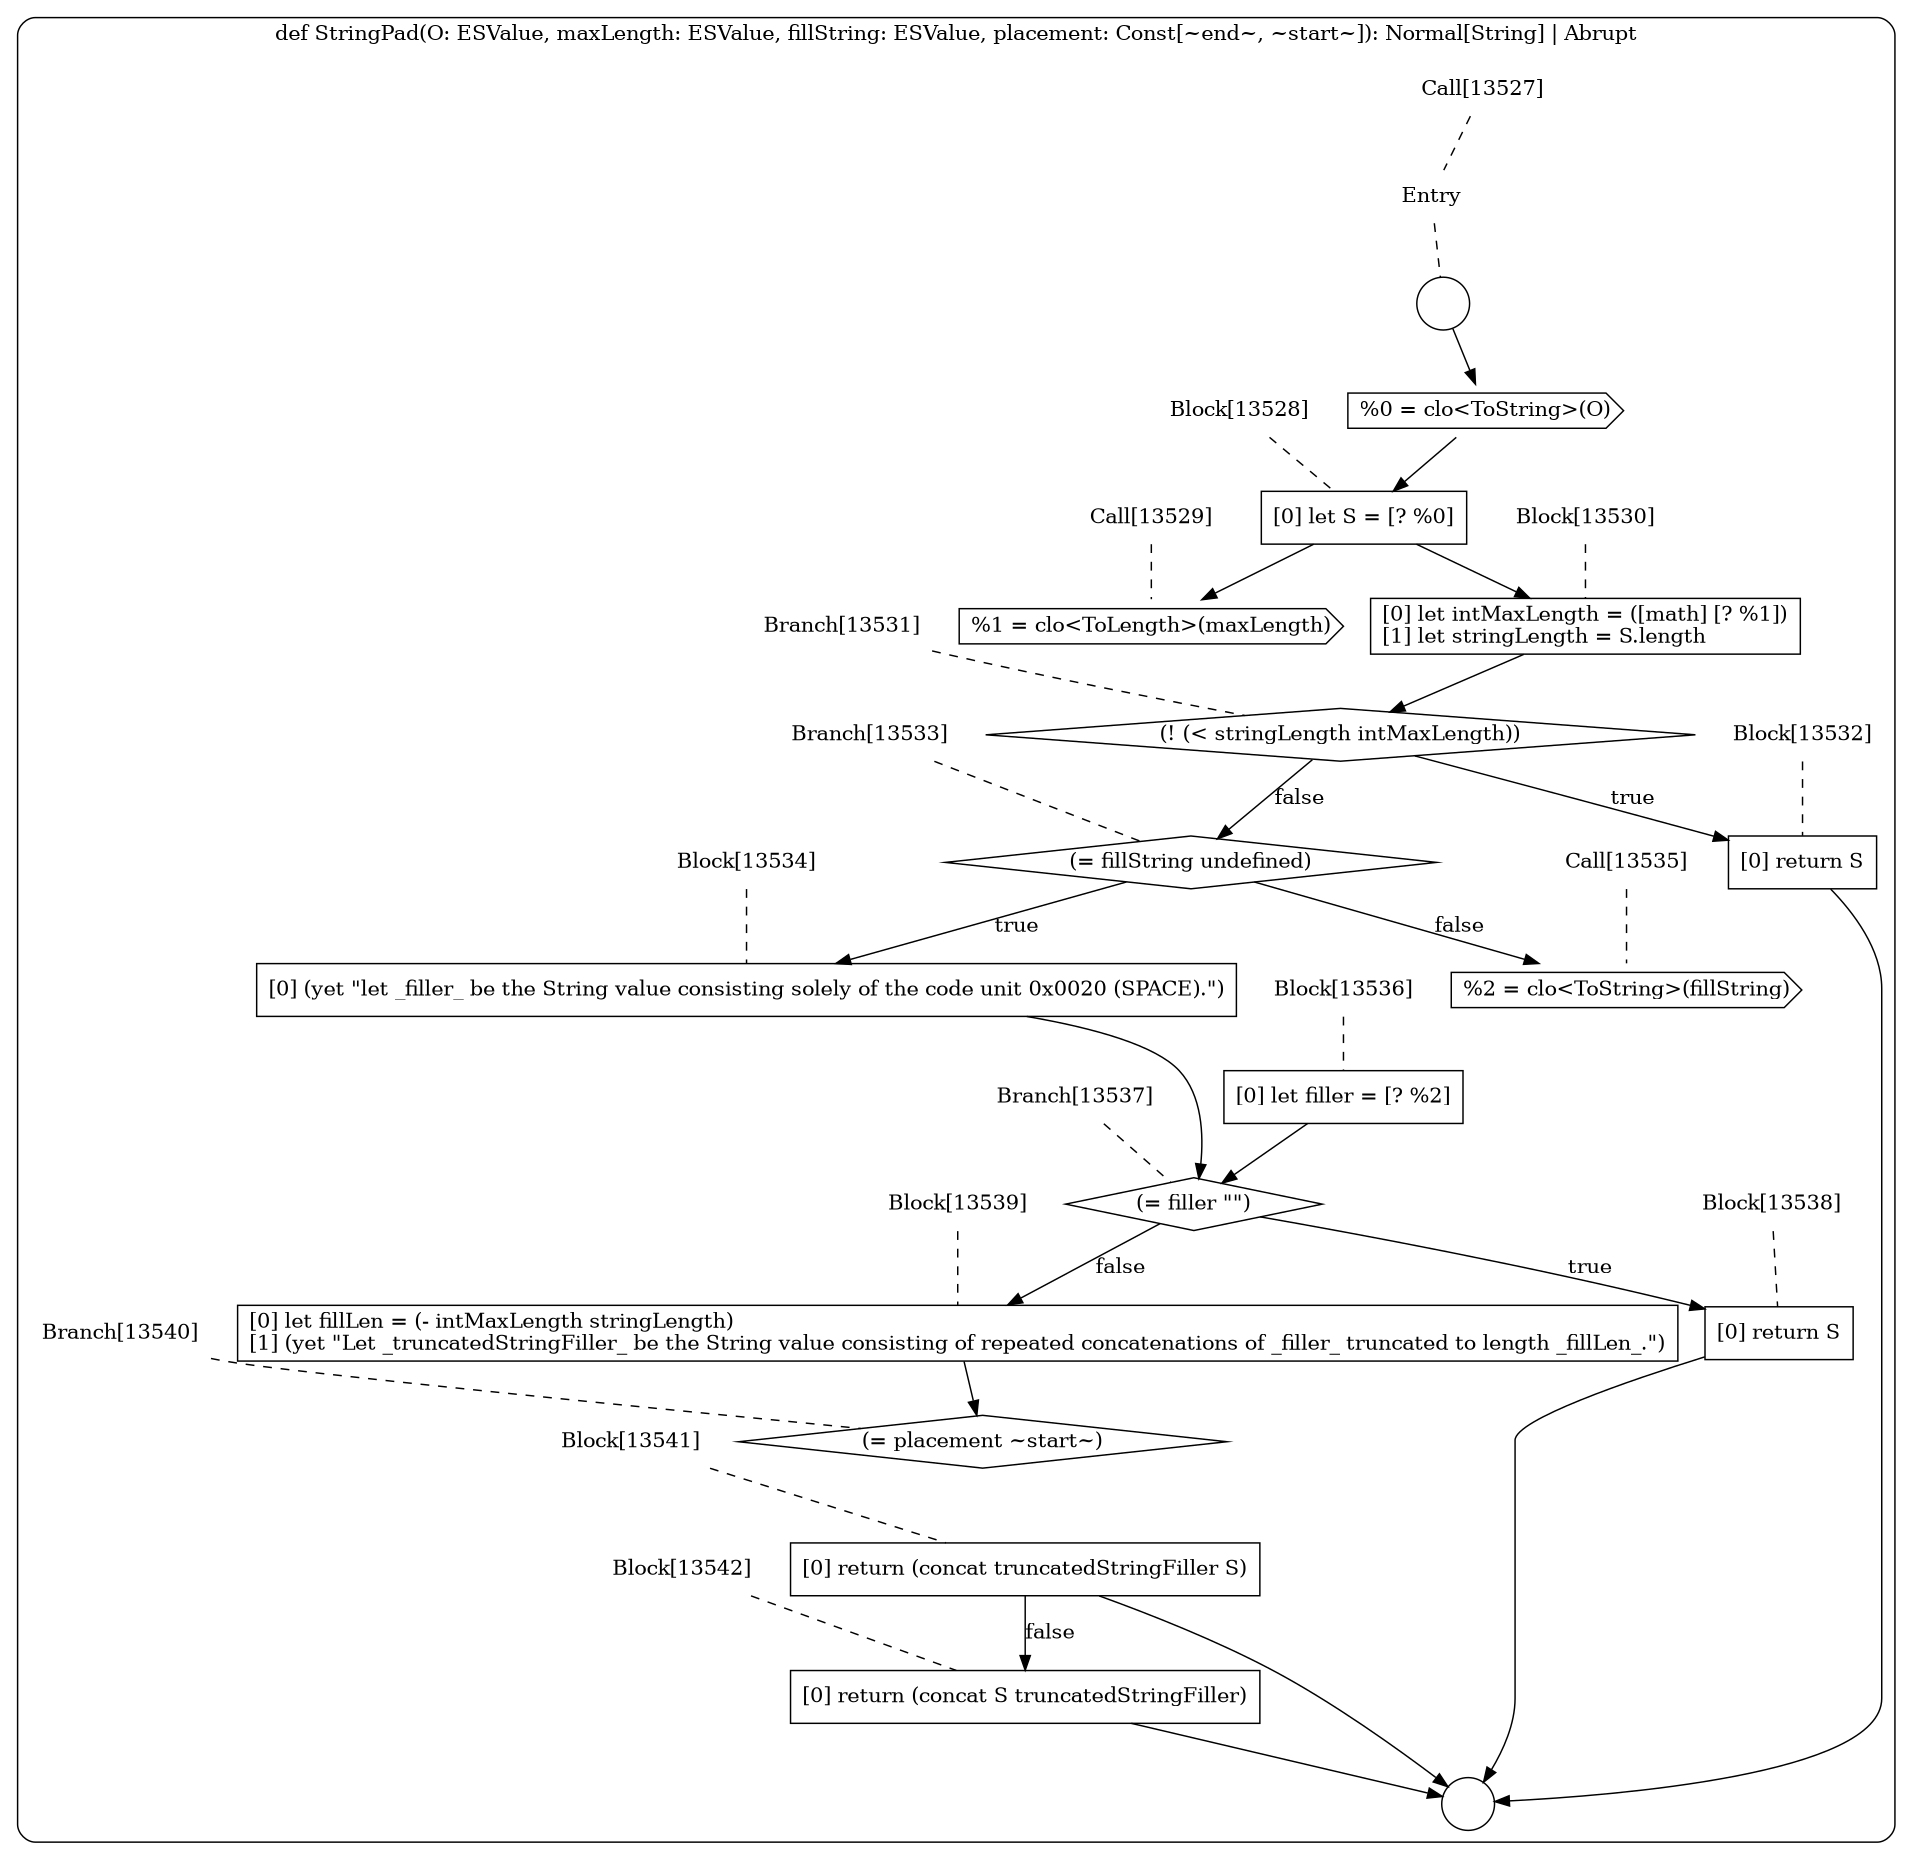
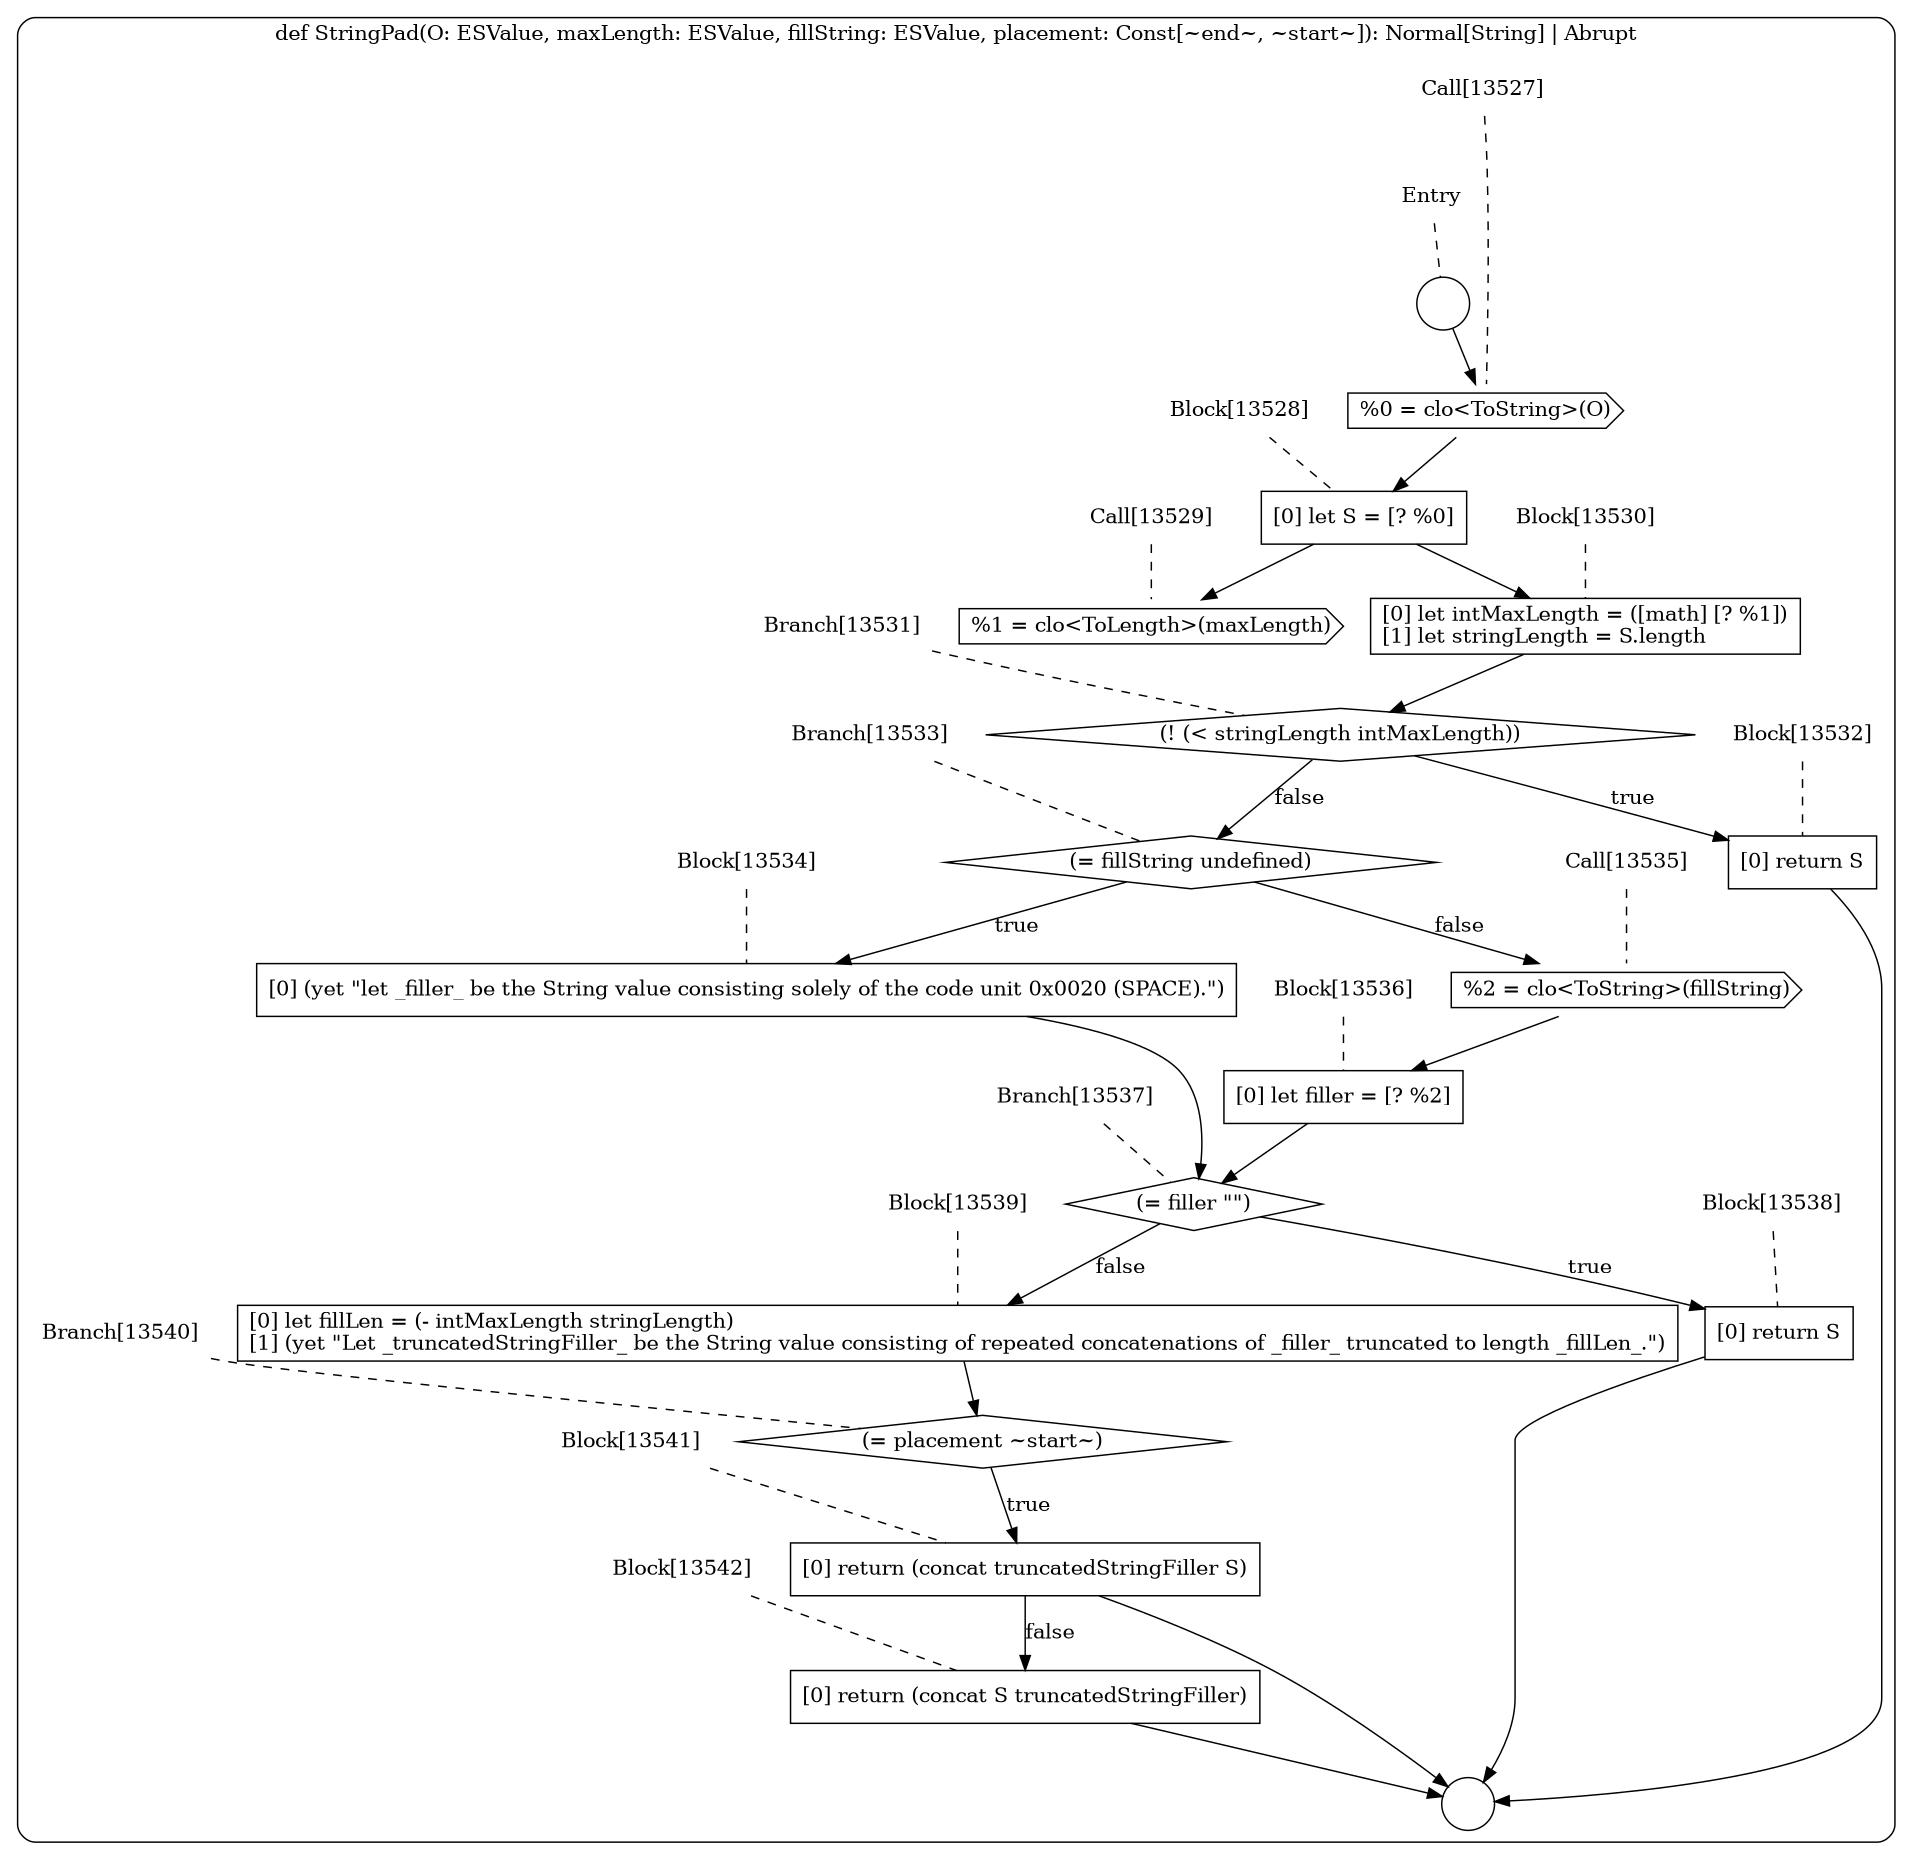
edge "Call[13527]" -- "Entry": now "Call[13527]" -- "%0 = clo<ToString>(O)"
edge "%2 = clo<ToString>(fillString)" -> "[0] let filler = [? %2]": added
edge "(= placement ~start~)" -> "[0] return (concat truncatedStringFiller S)": added, label "true"
